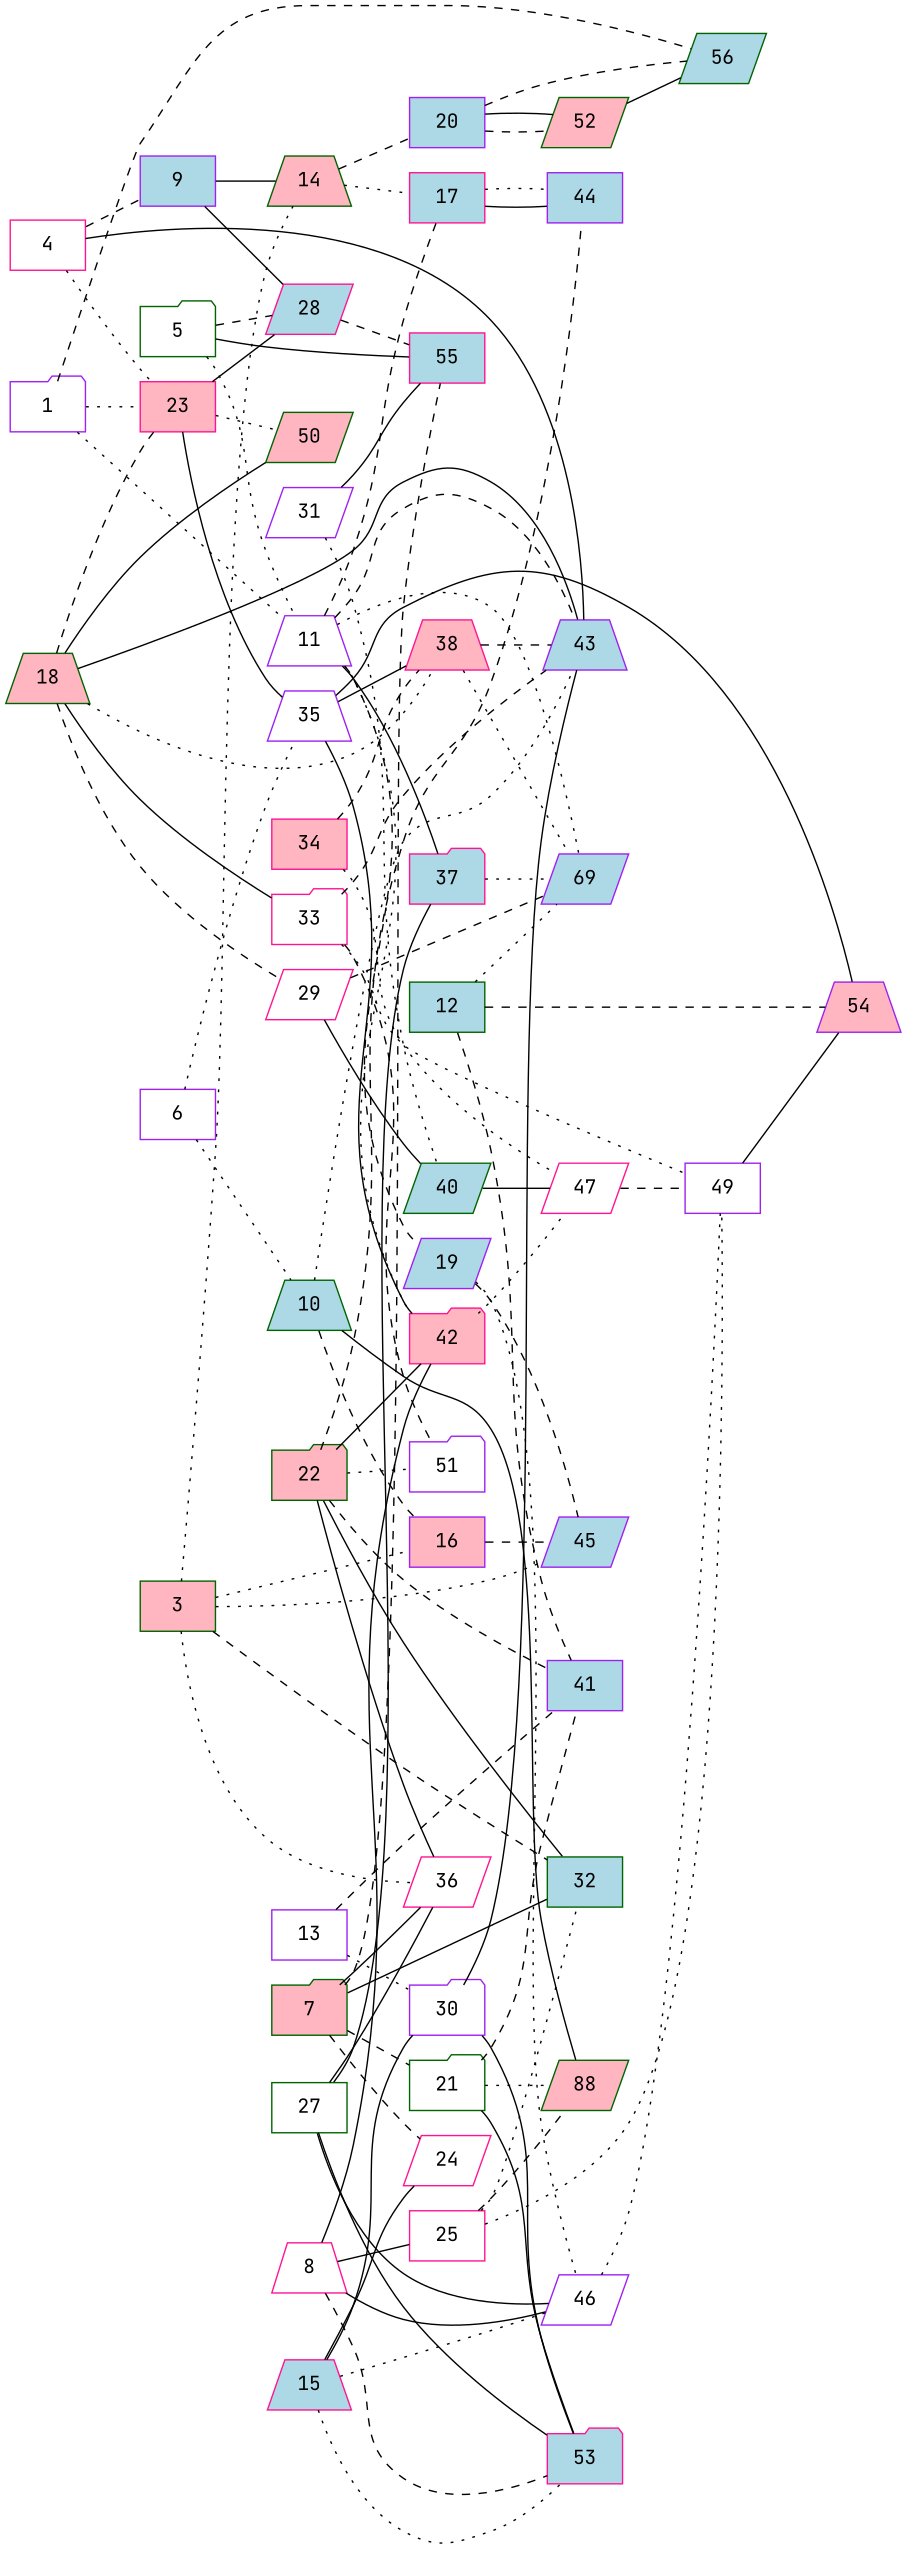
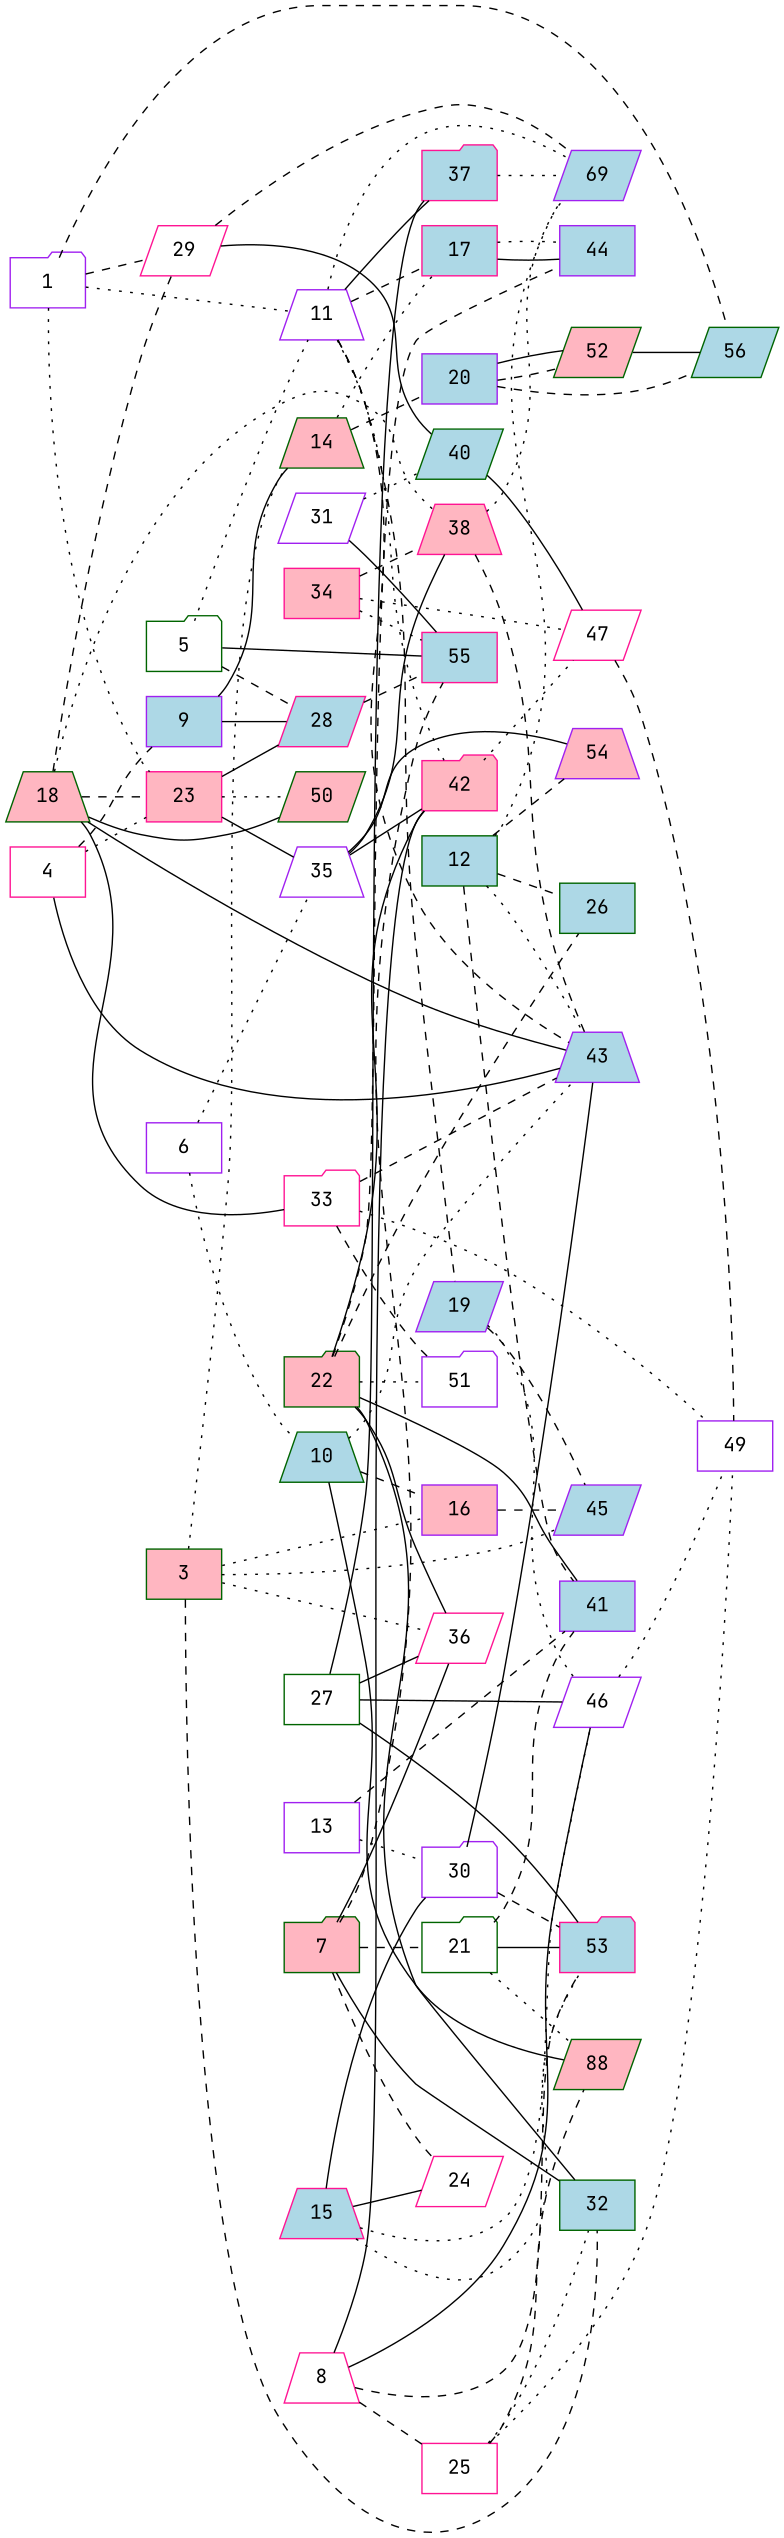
edge "29" -- "1": added
edge "34" -- "55": added
node "26": added
edge "12" -- "43": added
edge "54" -- "49": removed
edge "22" -- "41": style dashed -> solid
edge "30" -- "53": style solid -> dashed
edge "25" -- "8": style solid -> dashed
